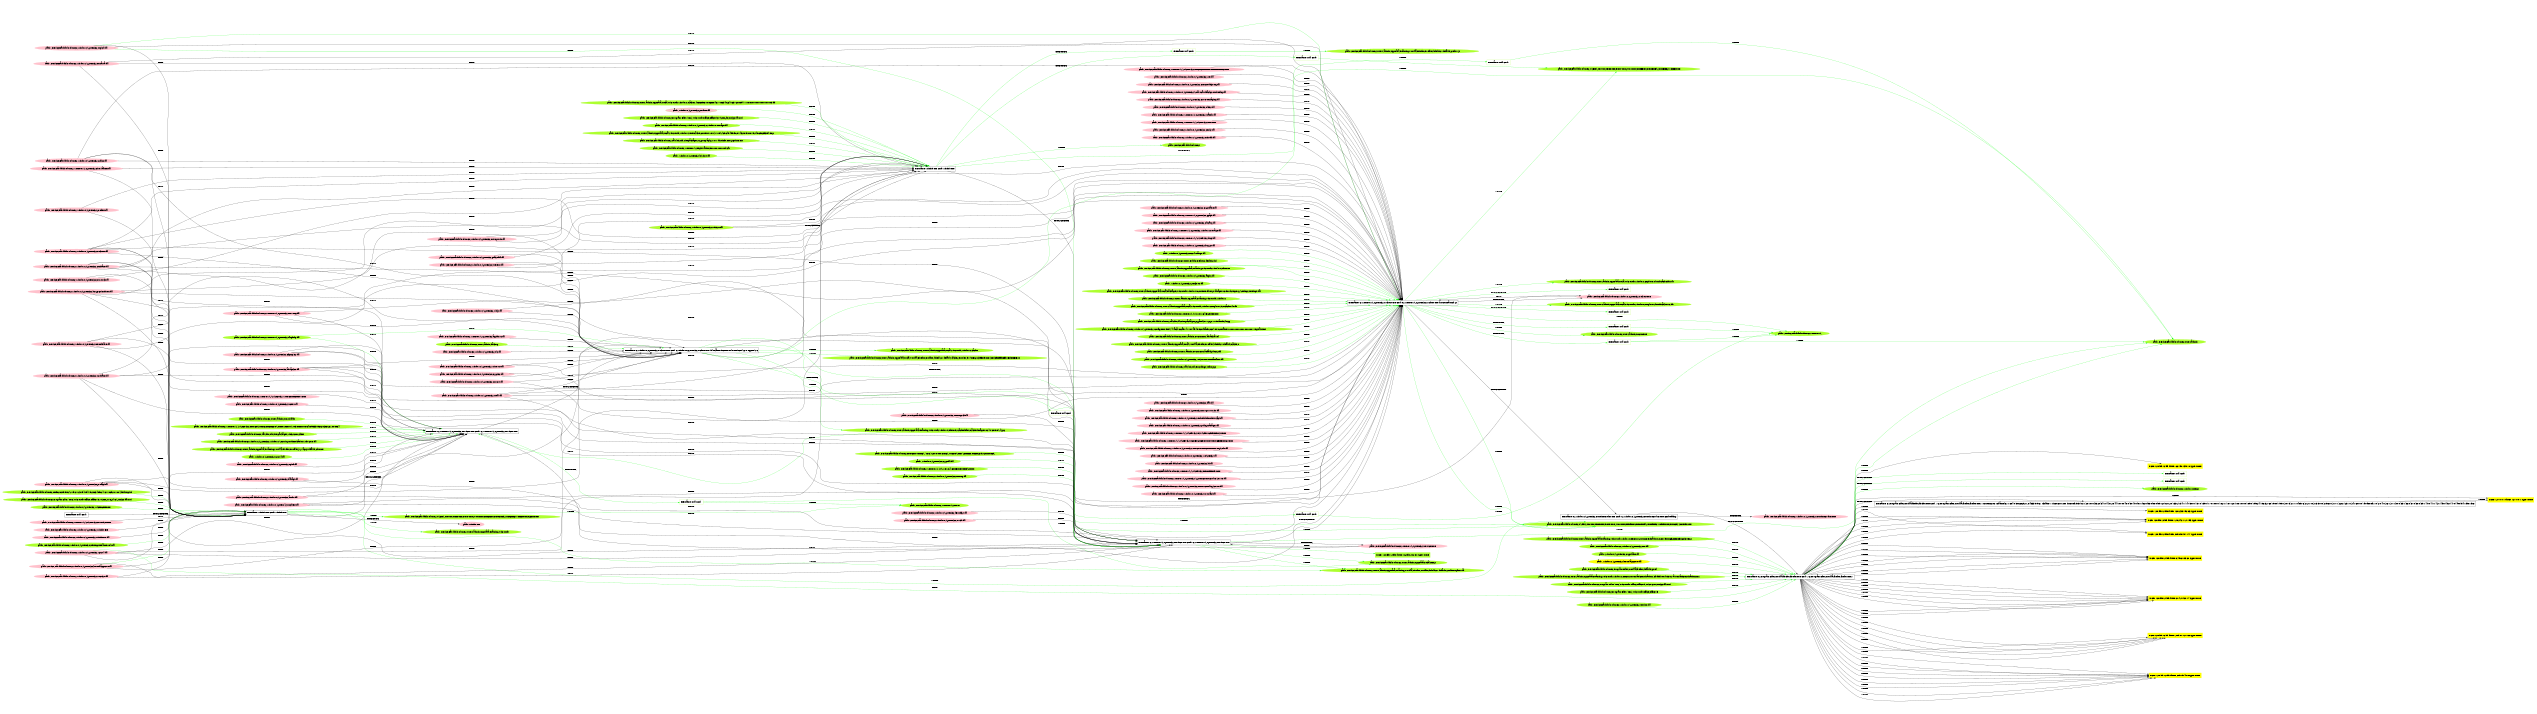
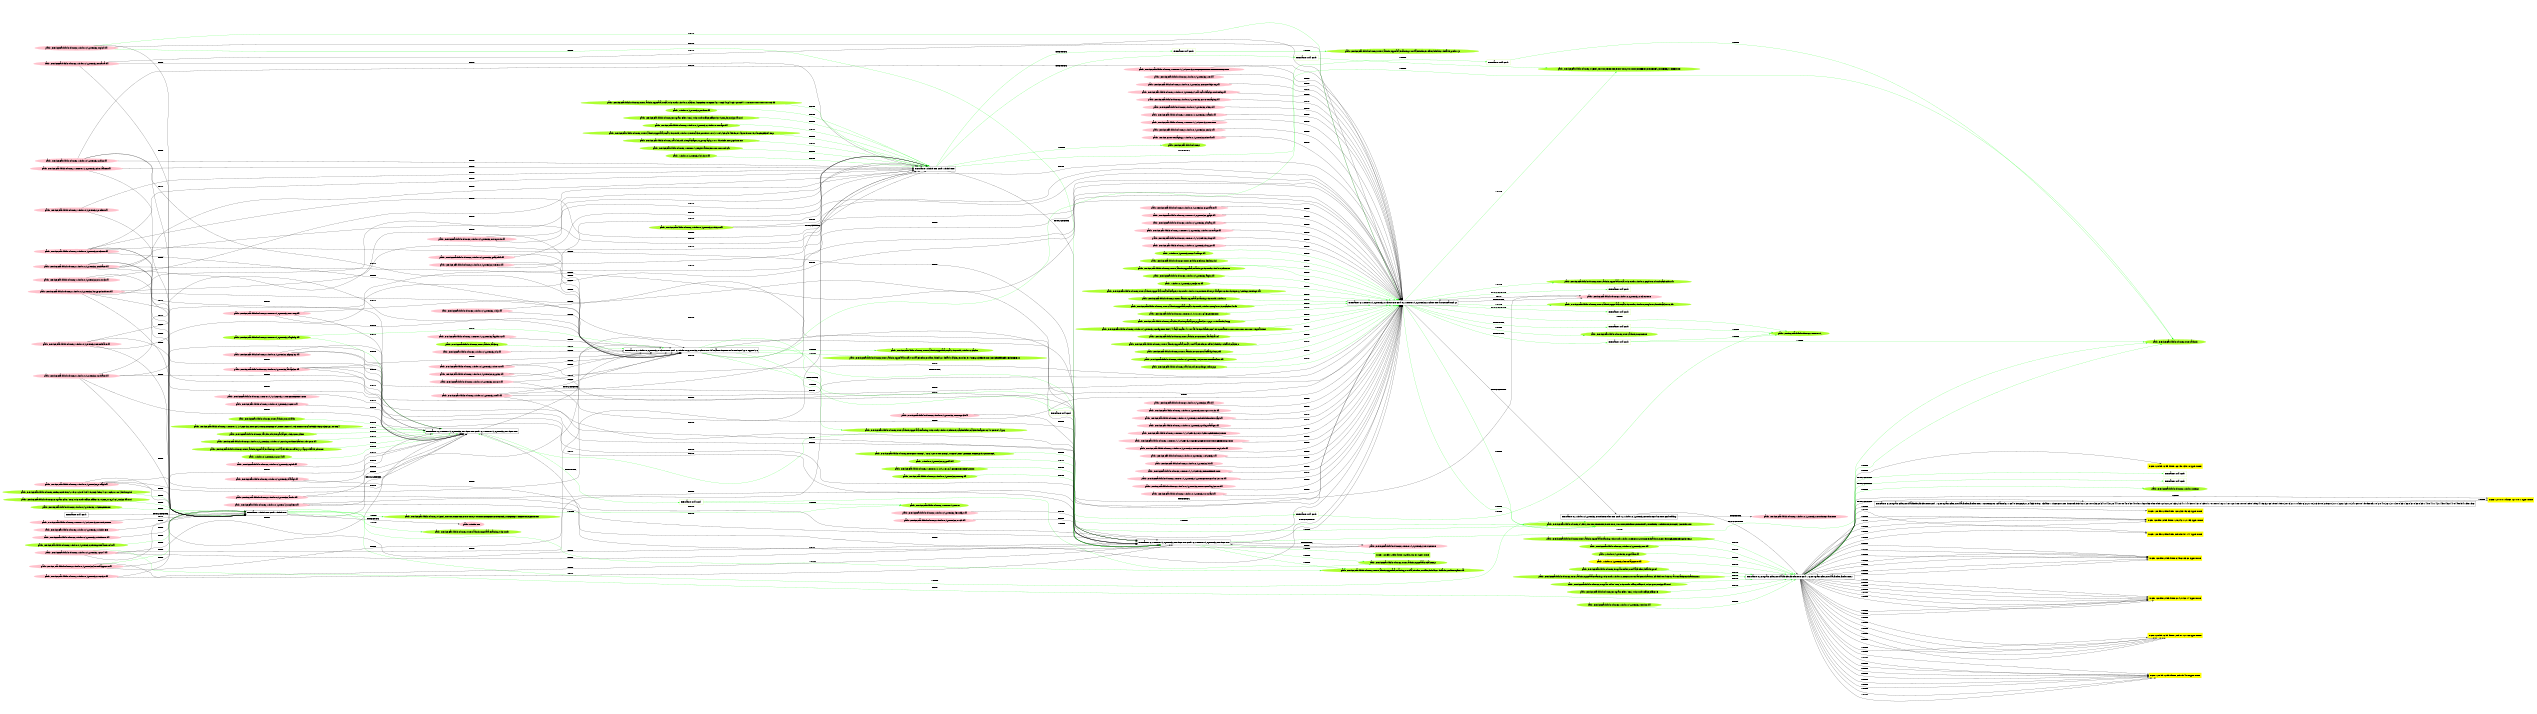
node "path: /Windows/System32/perfnet.dll": fillcolor pink -> greenyellow
node "path: /Device/HarddiskVolume2/Windows/System32/mintdh.dll": label "path: /Device/HarddiskVolume2/Windows/System32/mintdh.dll" -> "path: /Device/CoreMessaging2/Windows/System32/mintdh.dll"
